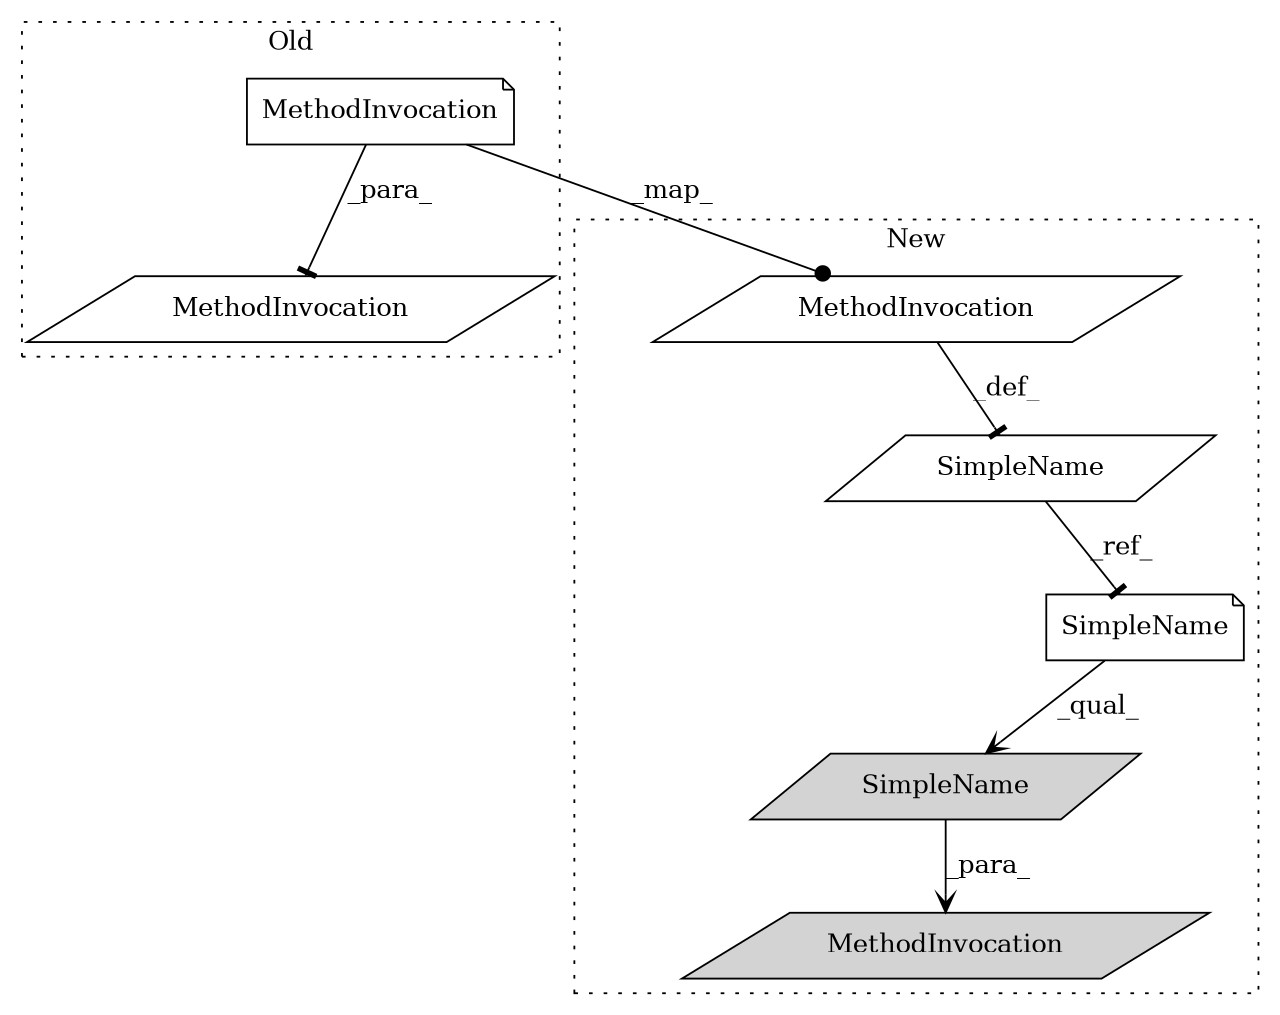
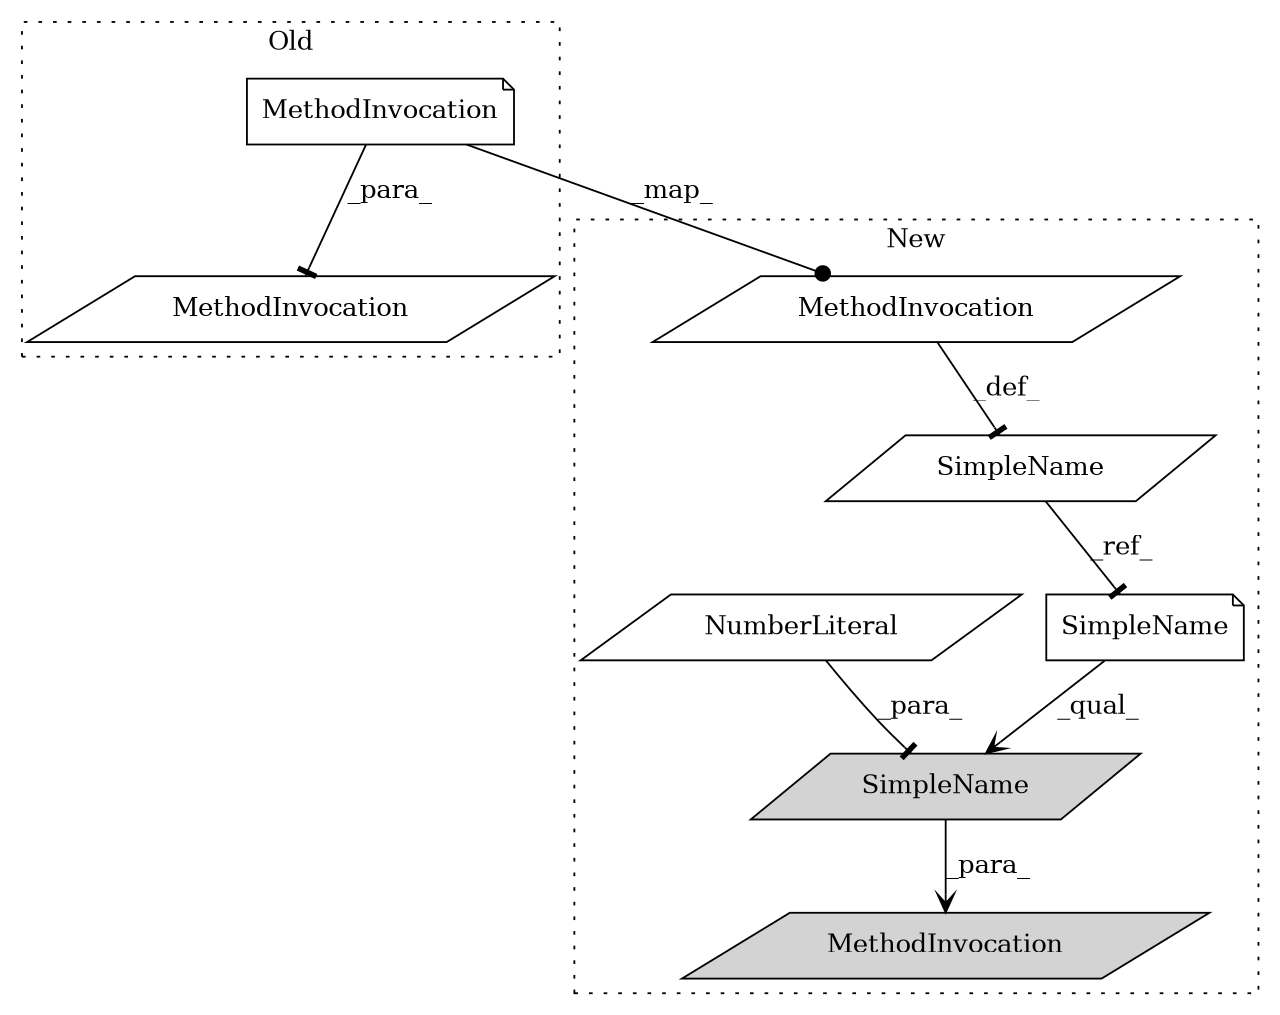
node "NumberLiteral": added
